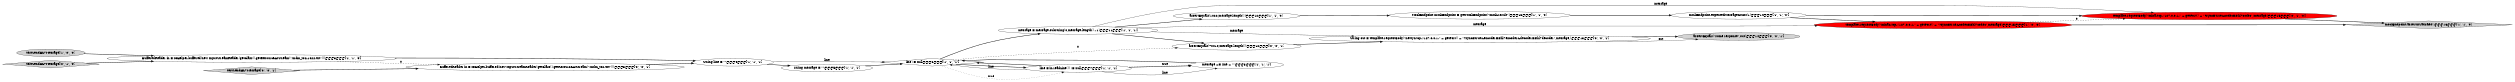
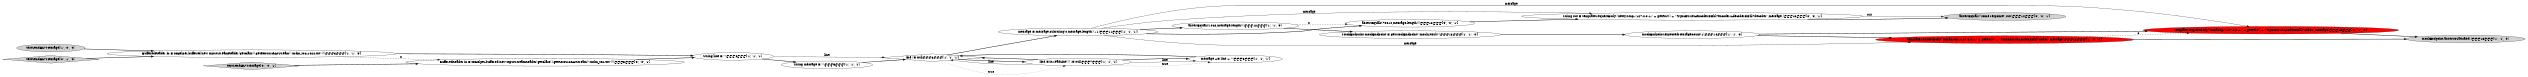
node "mockEndpoint.assertIsSatisfied()@@@16@@@['1', '1', '0']": shape diamond -> ellipse
edge "line != null@@@6@@@['1', '1', '1']" -> "assertEquals(70010,message.length())@@@12@@@['0', '0', '1']": now "assertEquals(1022,message.length())@@@12@@@['1', '1', '0']" -> "assertEquals(70010,message.length())@@@12@@@['0', '0', '1']"
